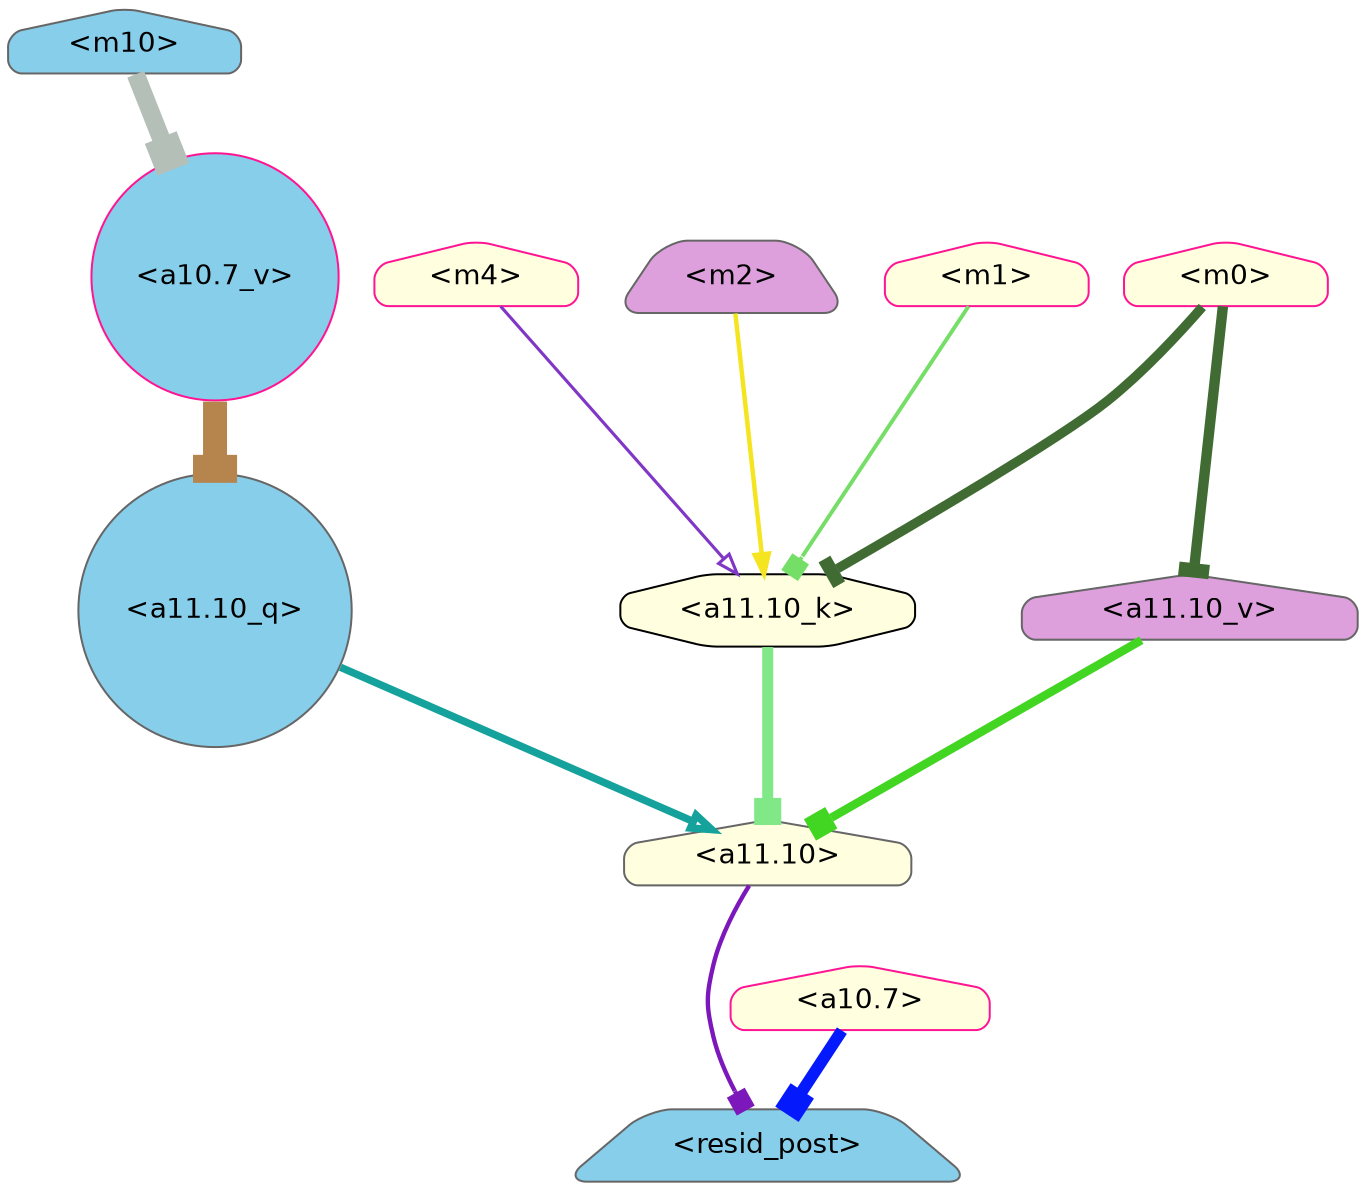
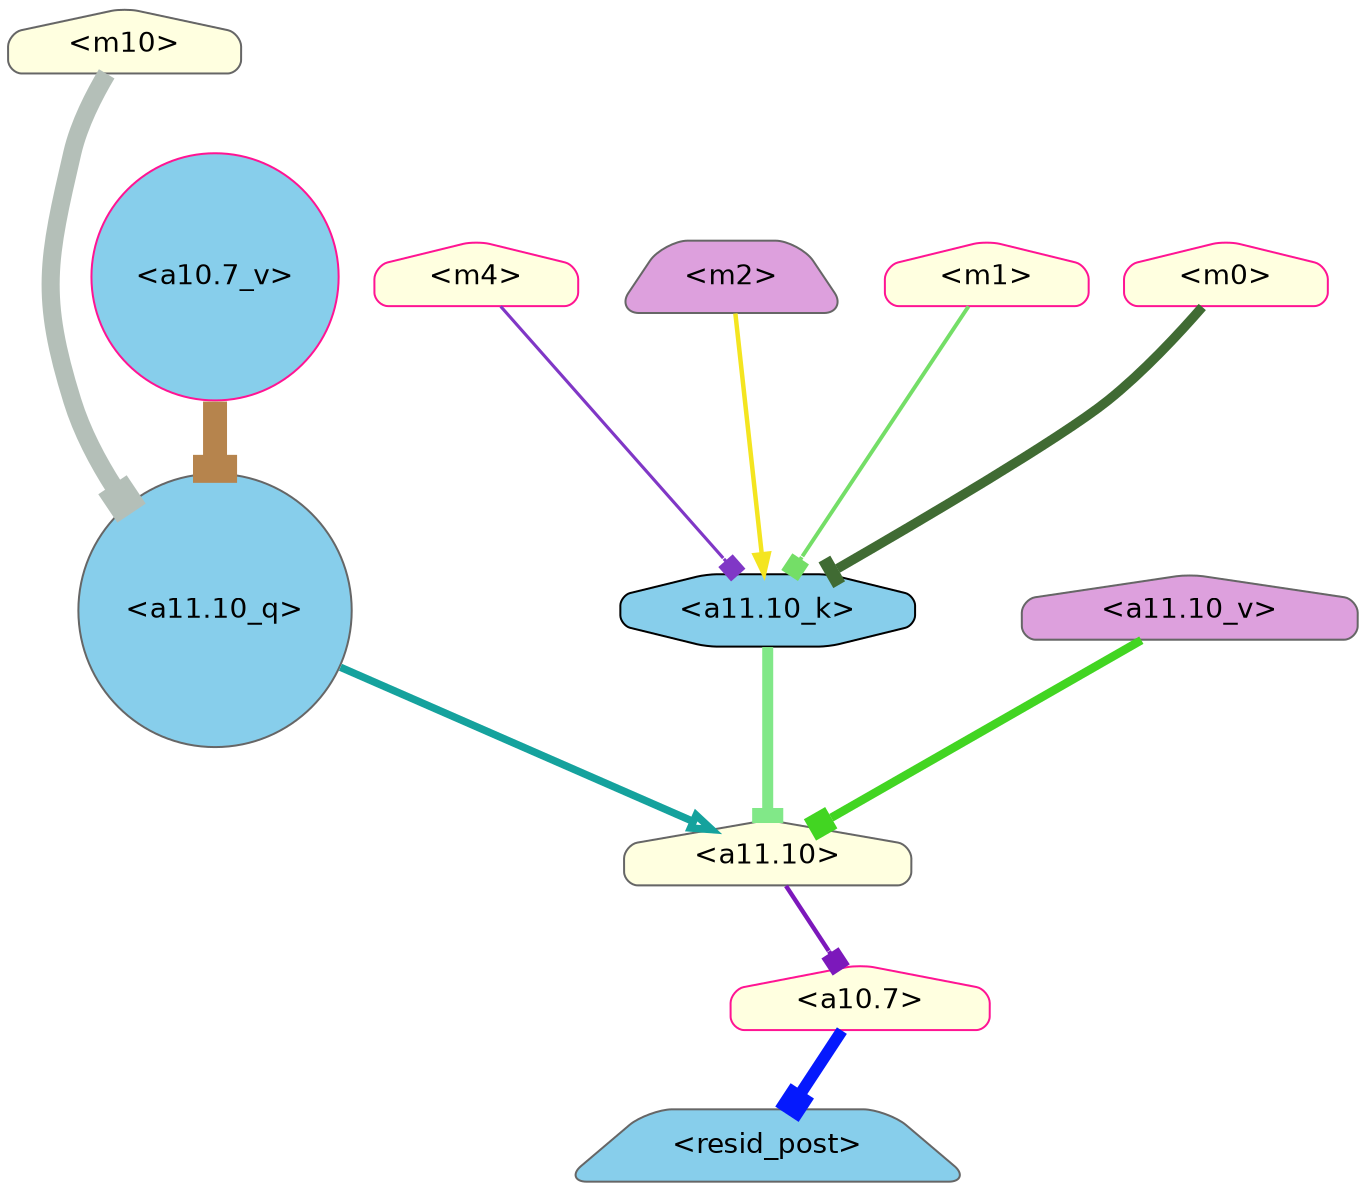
node "<m10>": fillcolor skyblue -> lightyellow
edge "<m10>" -> "<a10.7_v>": now "<m10>" -> "<a11.10_q>"
edge "<m4>" -> "<a11.10_k>": arrowhead onormal -> box
edge "<m0>" -> "<a11.10_v>": removed
node "<a11.10_k>": fillcolor lightyellow -> skyblue
edge "<a11.10_k>" -> "<a11.10>": arrowhead box -> tee
edge "<a11.10>" -> "<resid_post>": now "<a11.10>" -> "<a10.7>"
